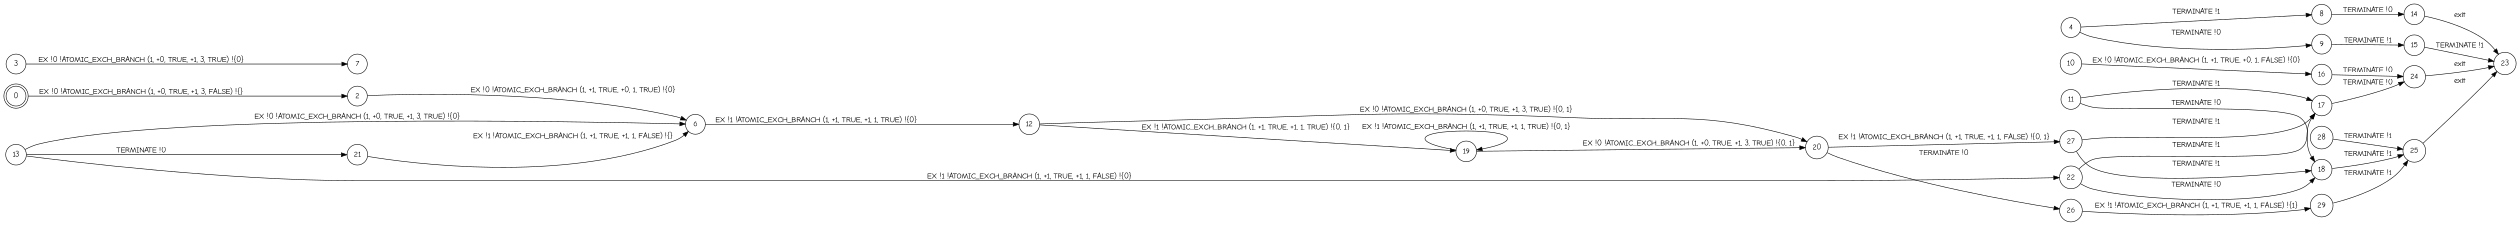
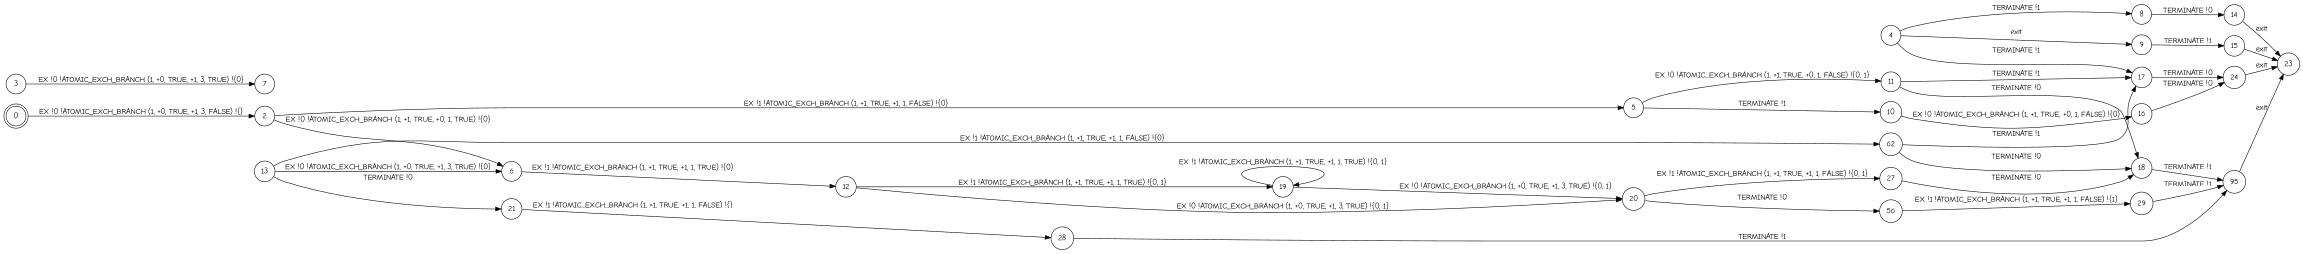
edge "4" -> "9": label "TERMINATE !0" -> "exit"
edge "15" -> "23": label "TERMINATE !1" -> "exit"
node "5": added
edge "27" -> "17": now "4" -> "17"
node "25": label "25" -> "95"
edge "27" -> "18": label "TERMINATE !1" -> "TERMINATE !0"
edge "21" -> "6": now "21" -> "28"
node "22": label "22" -> "62"
node "26": label "26" -> "56"
